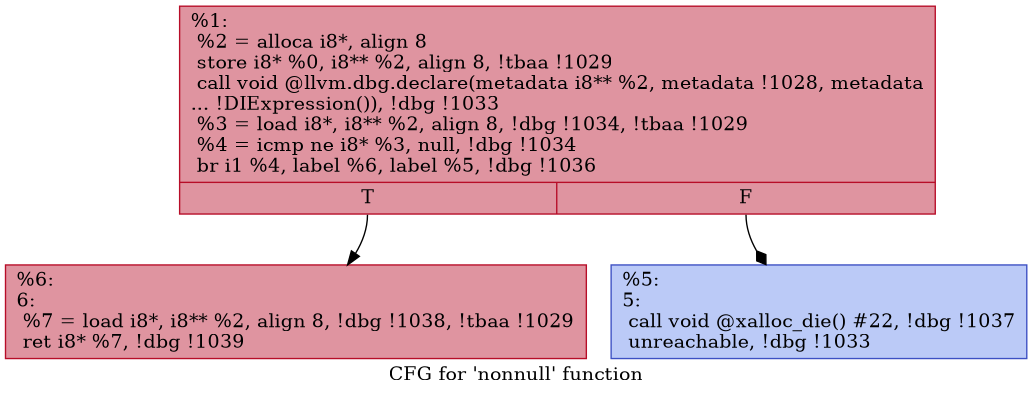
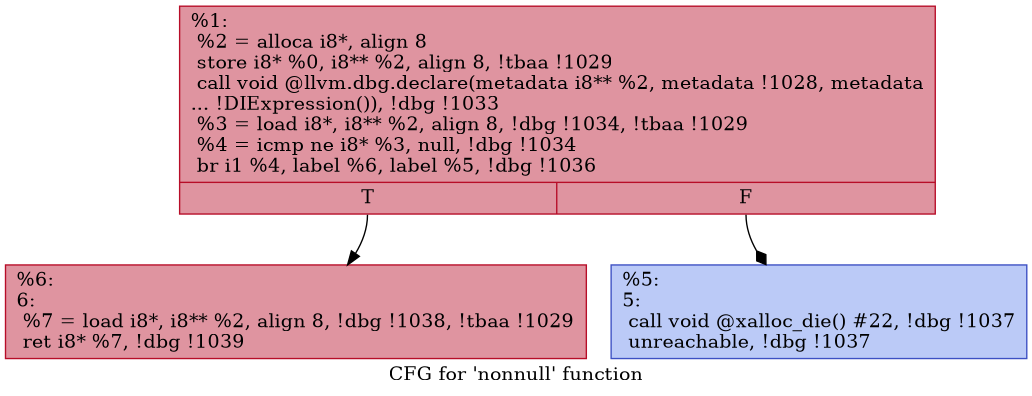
node "%5:": text "unreachable, !dbg !1033" -> "unreachable, !dbg !1037"
